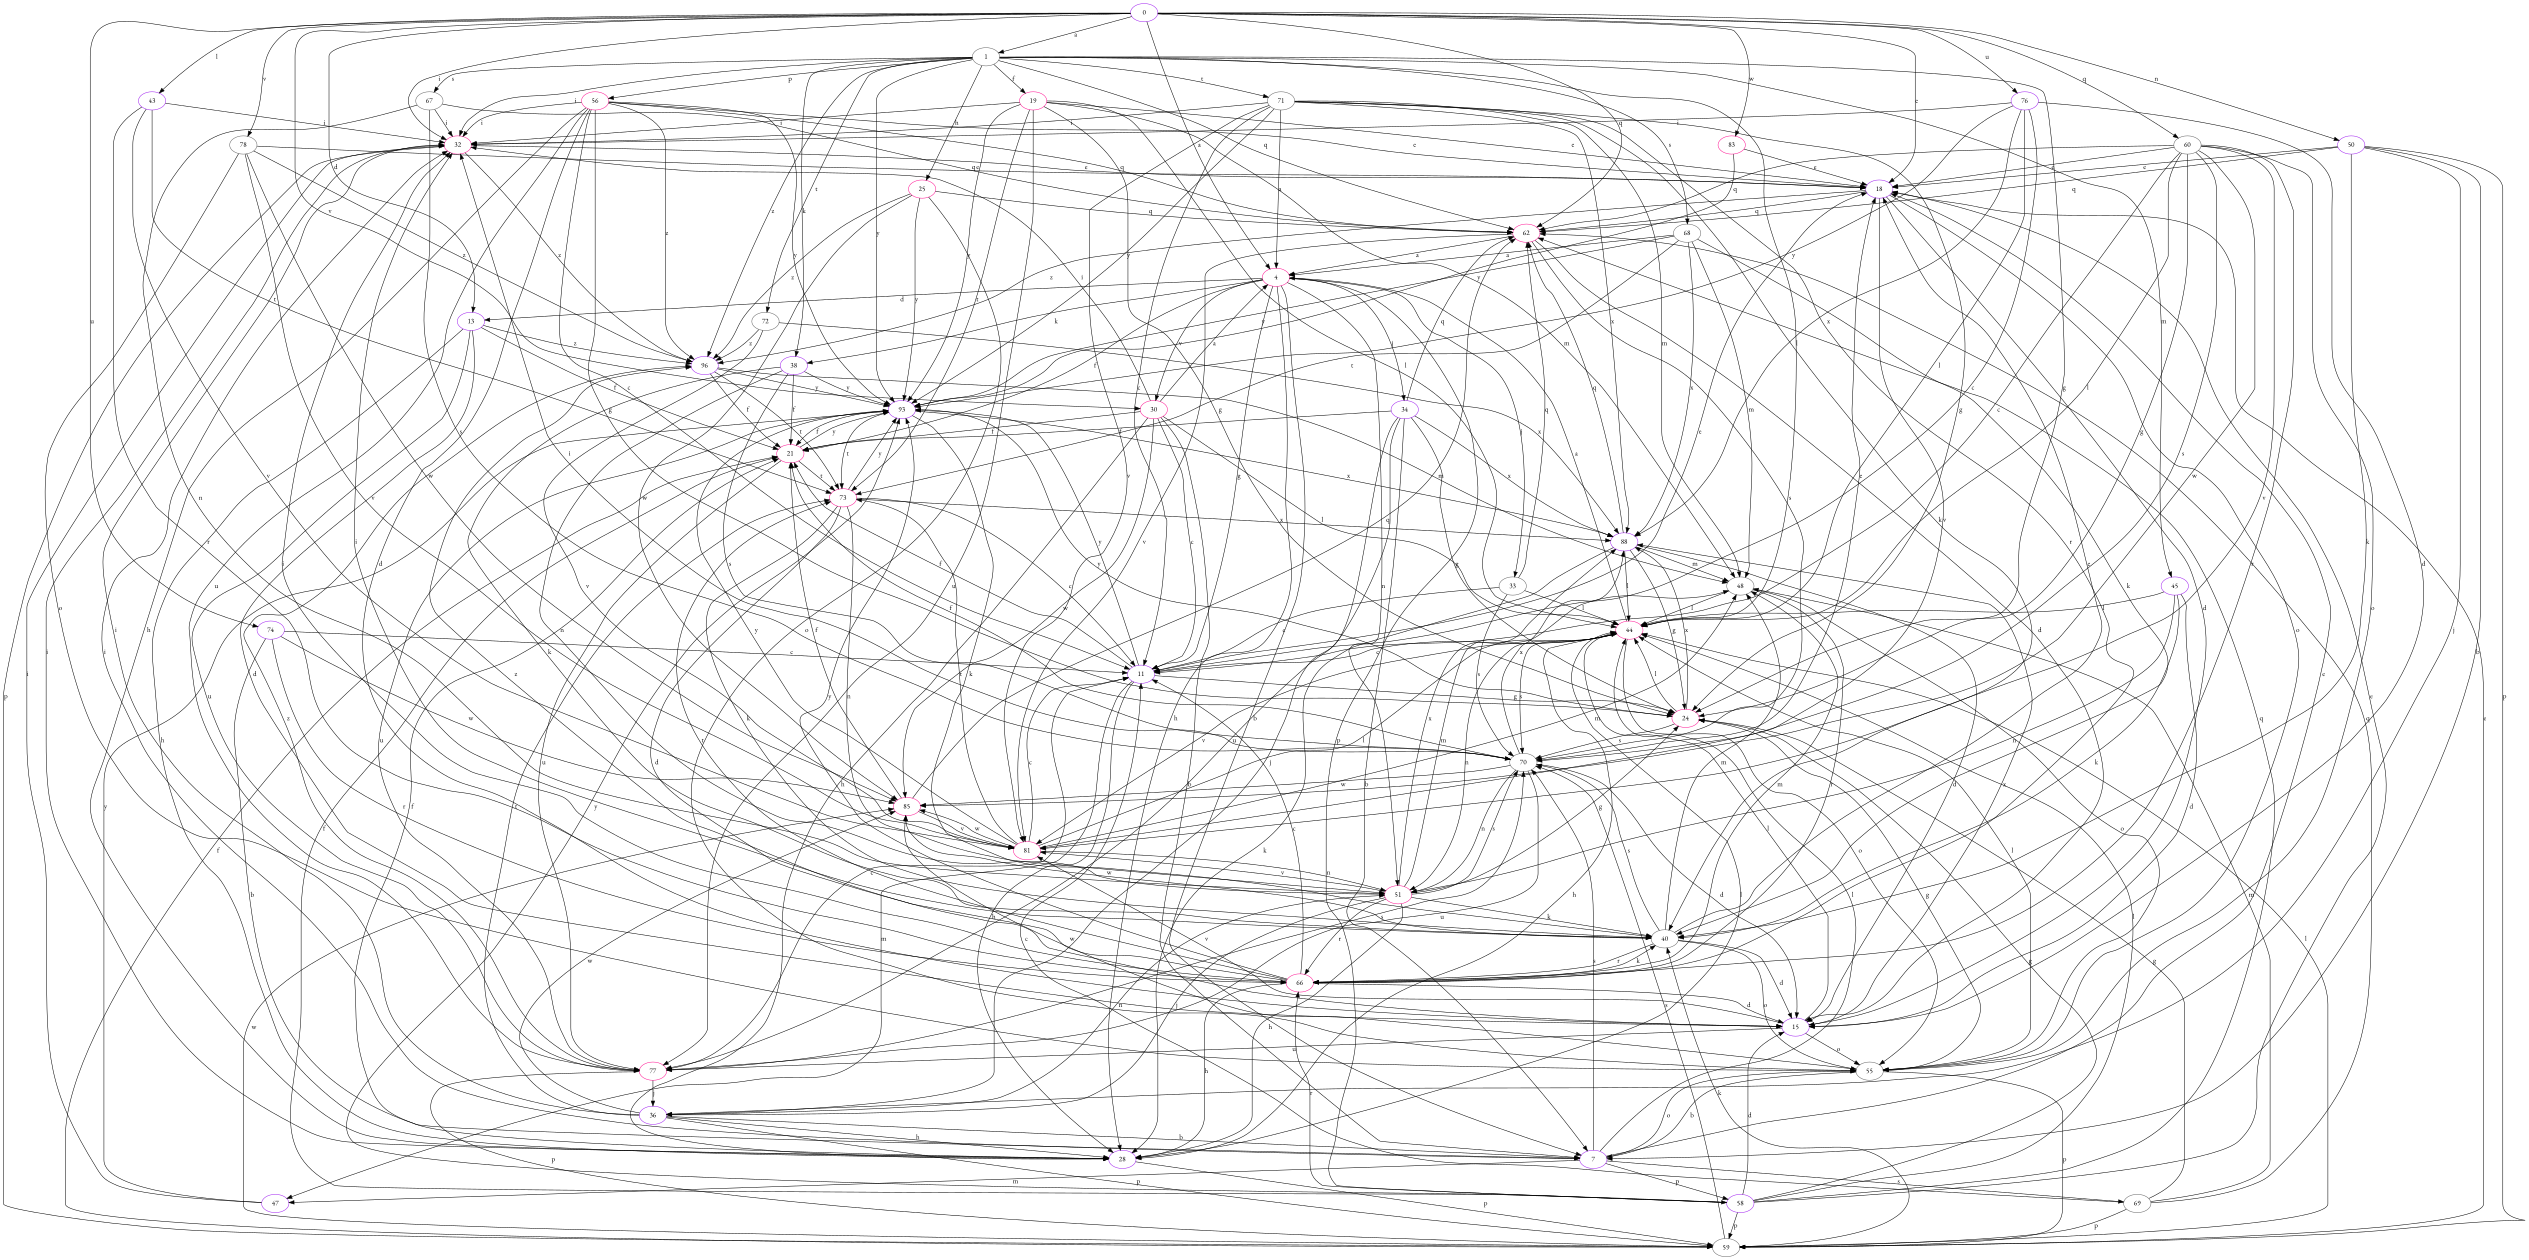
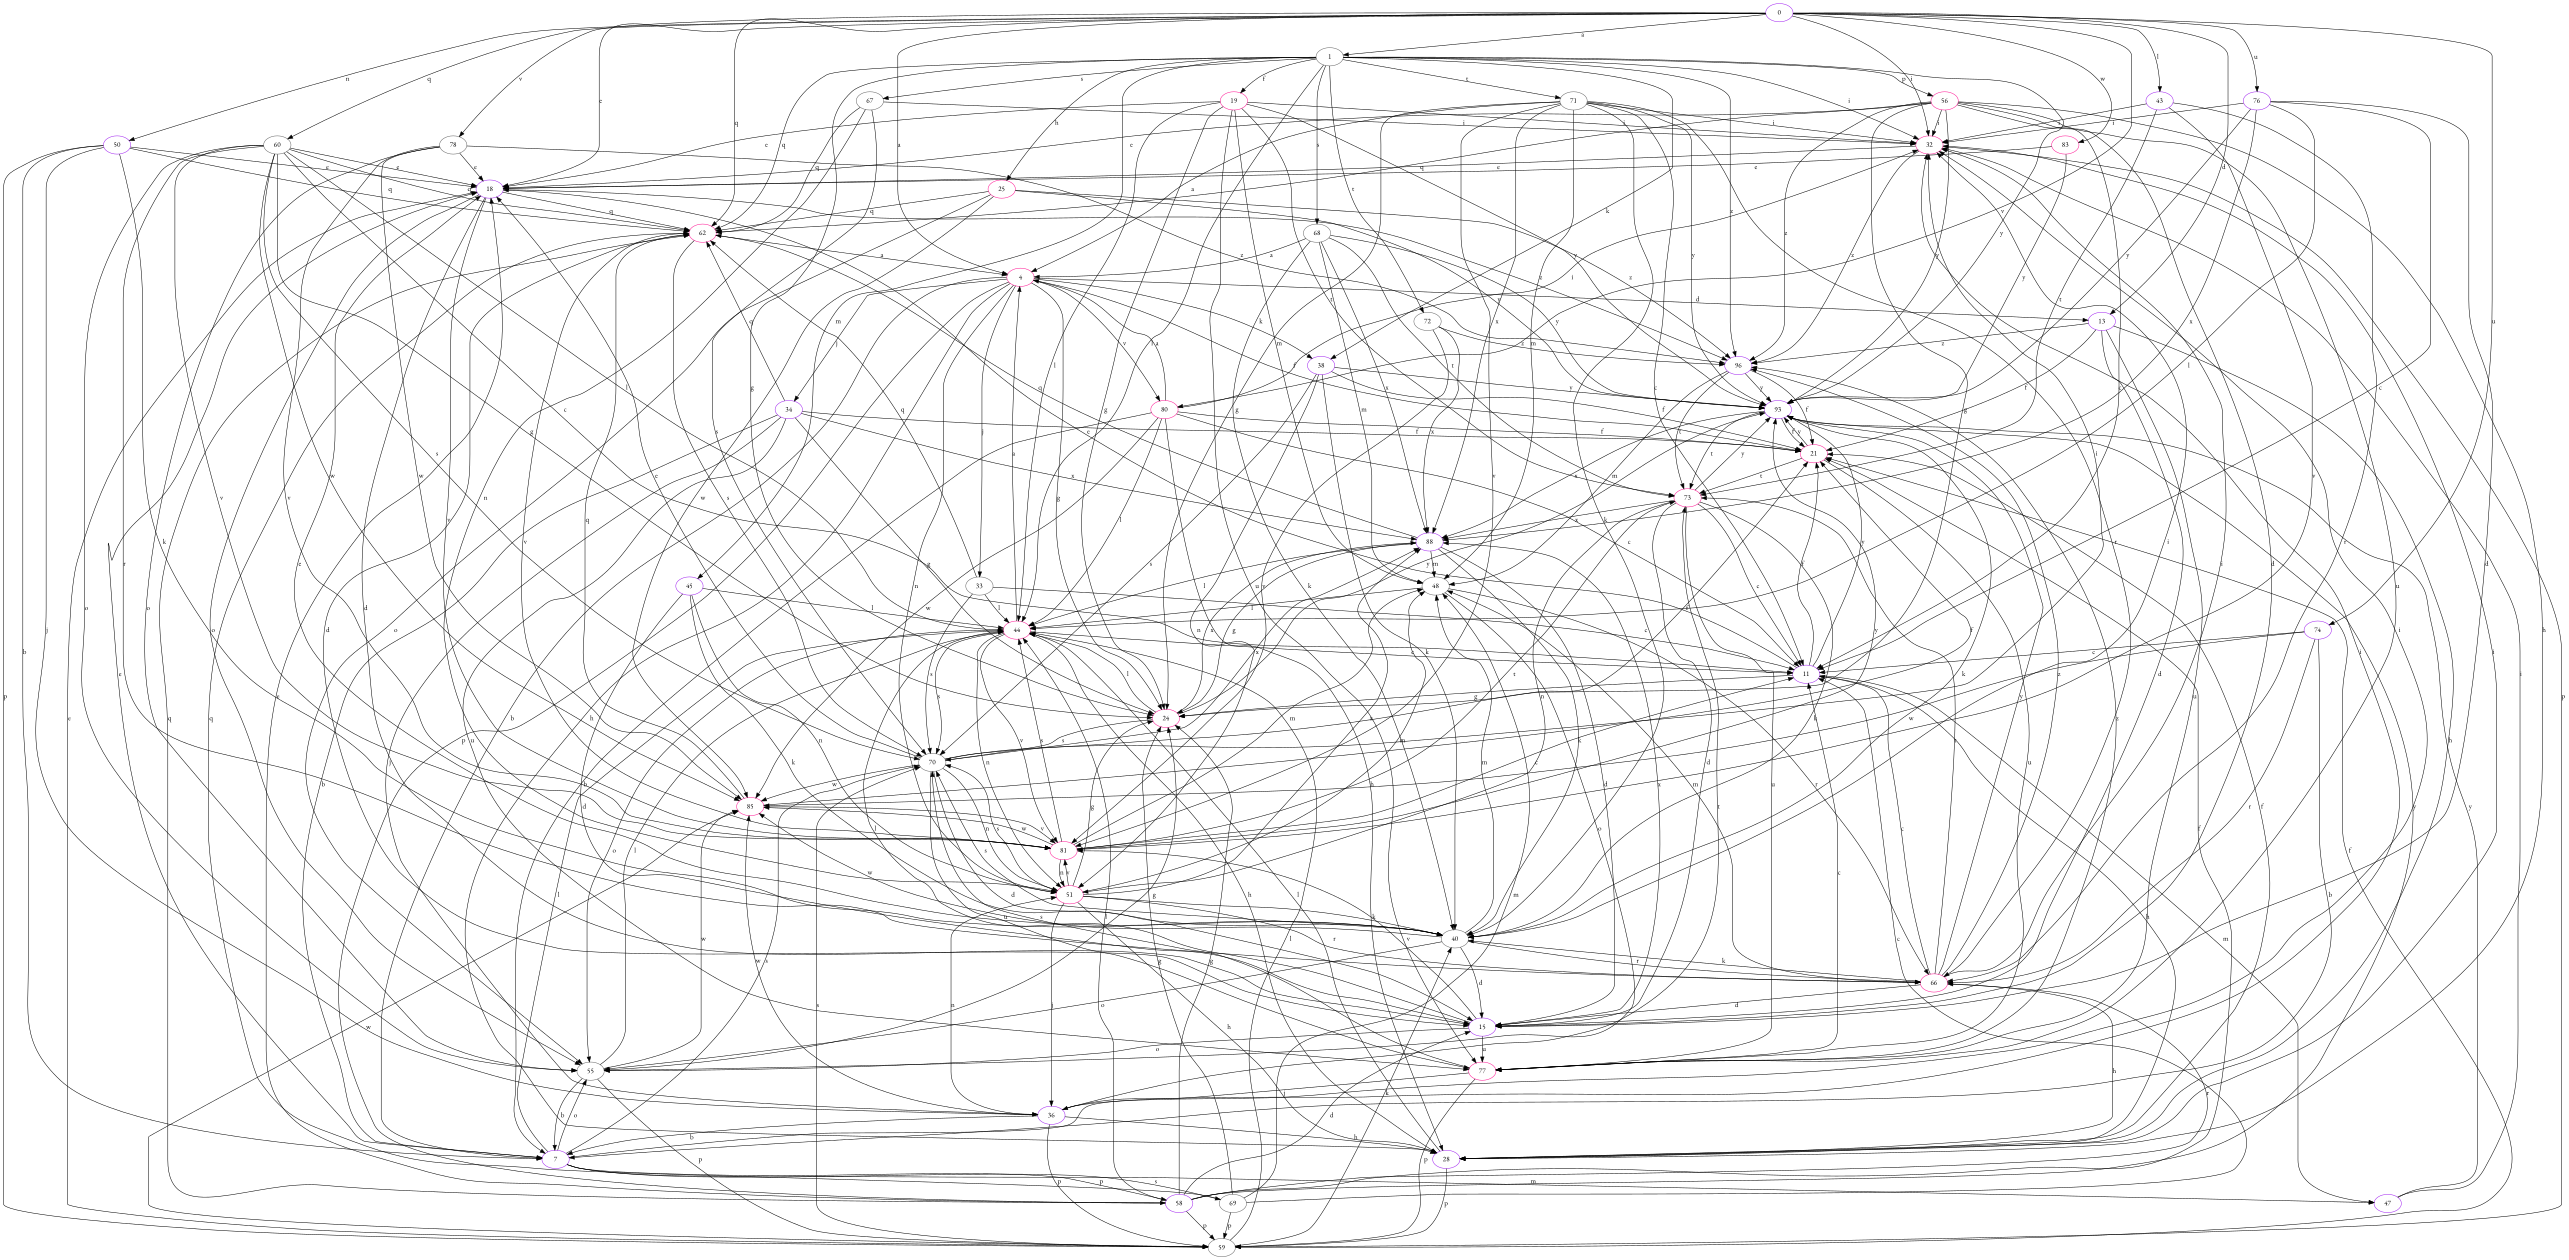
node "30": label "30" -> "80"
edge "4" -> "11": now "4" -> "24"
edge "93" -> "77": now "73" -> "77"
edge "81" -> "44": label "l" -> "s"
edge "88" -> "28": now "88" -> "40"
